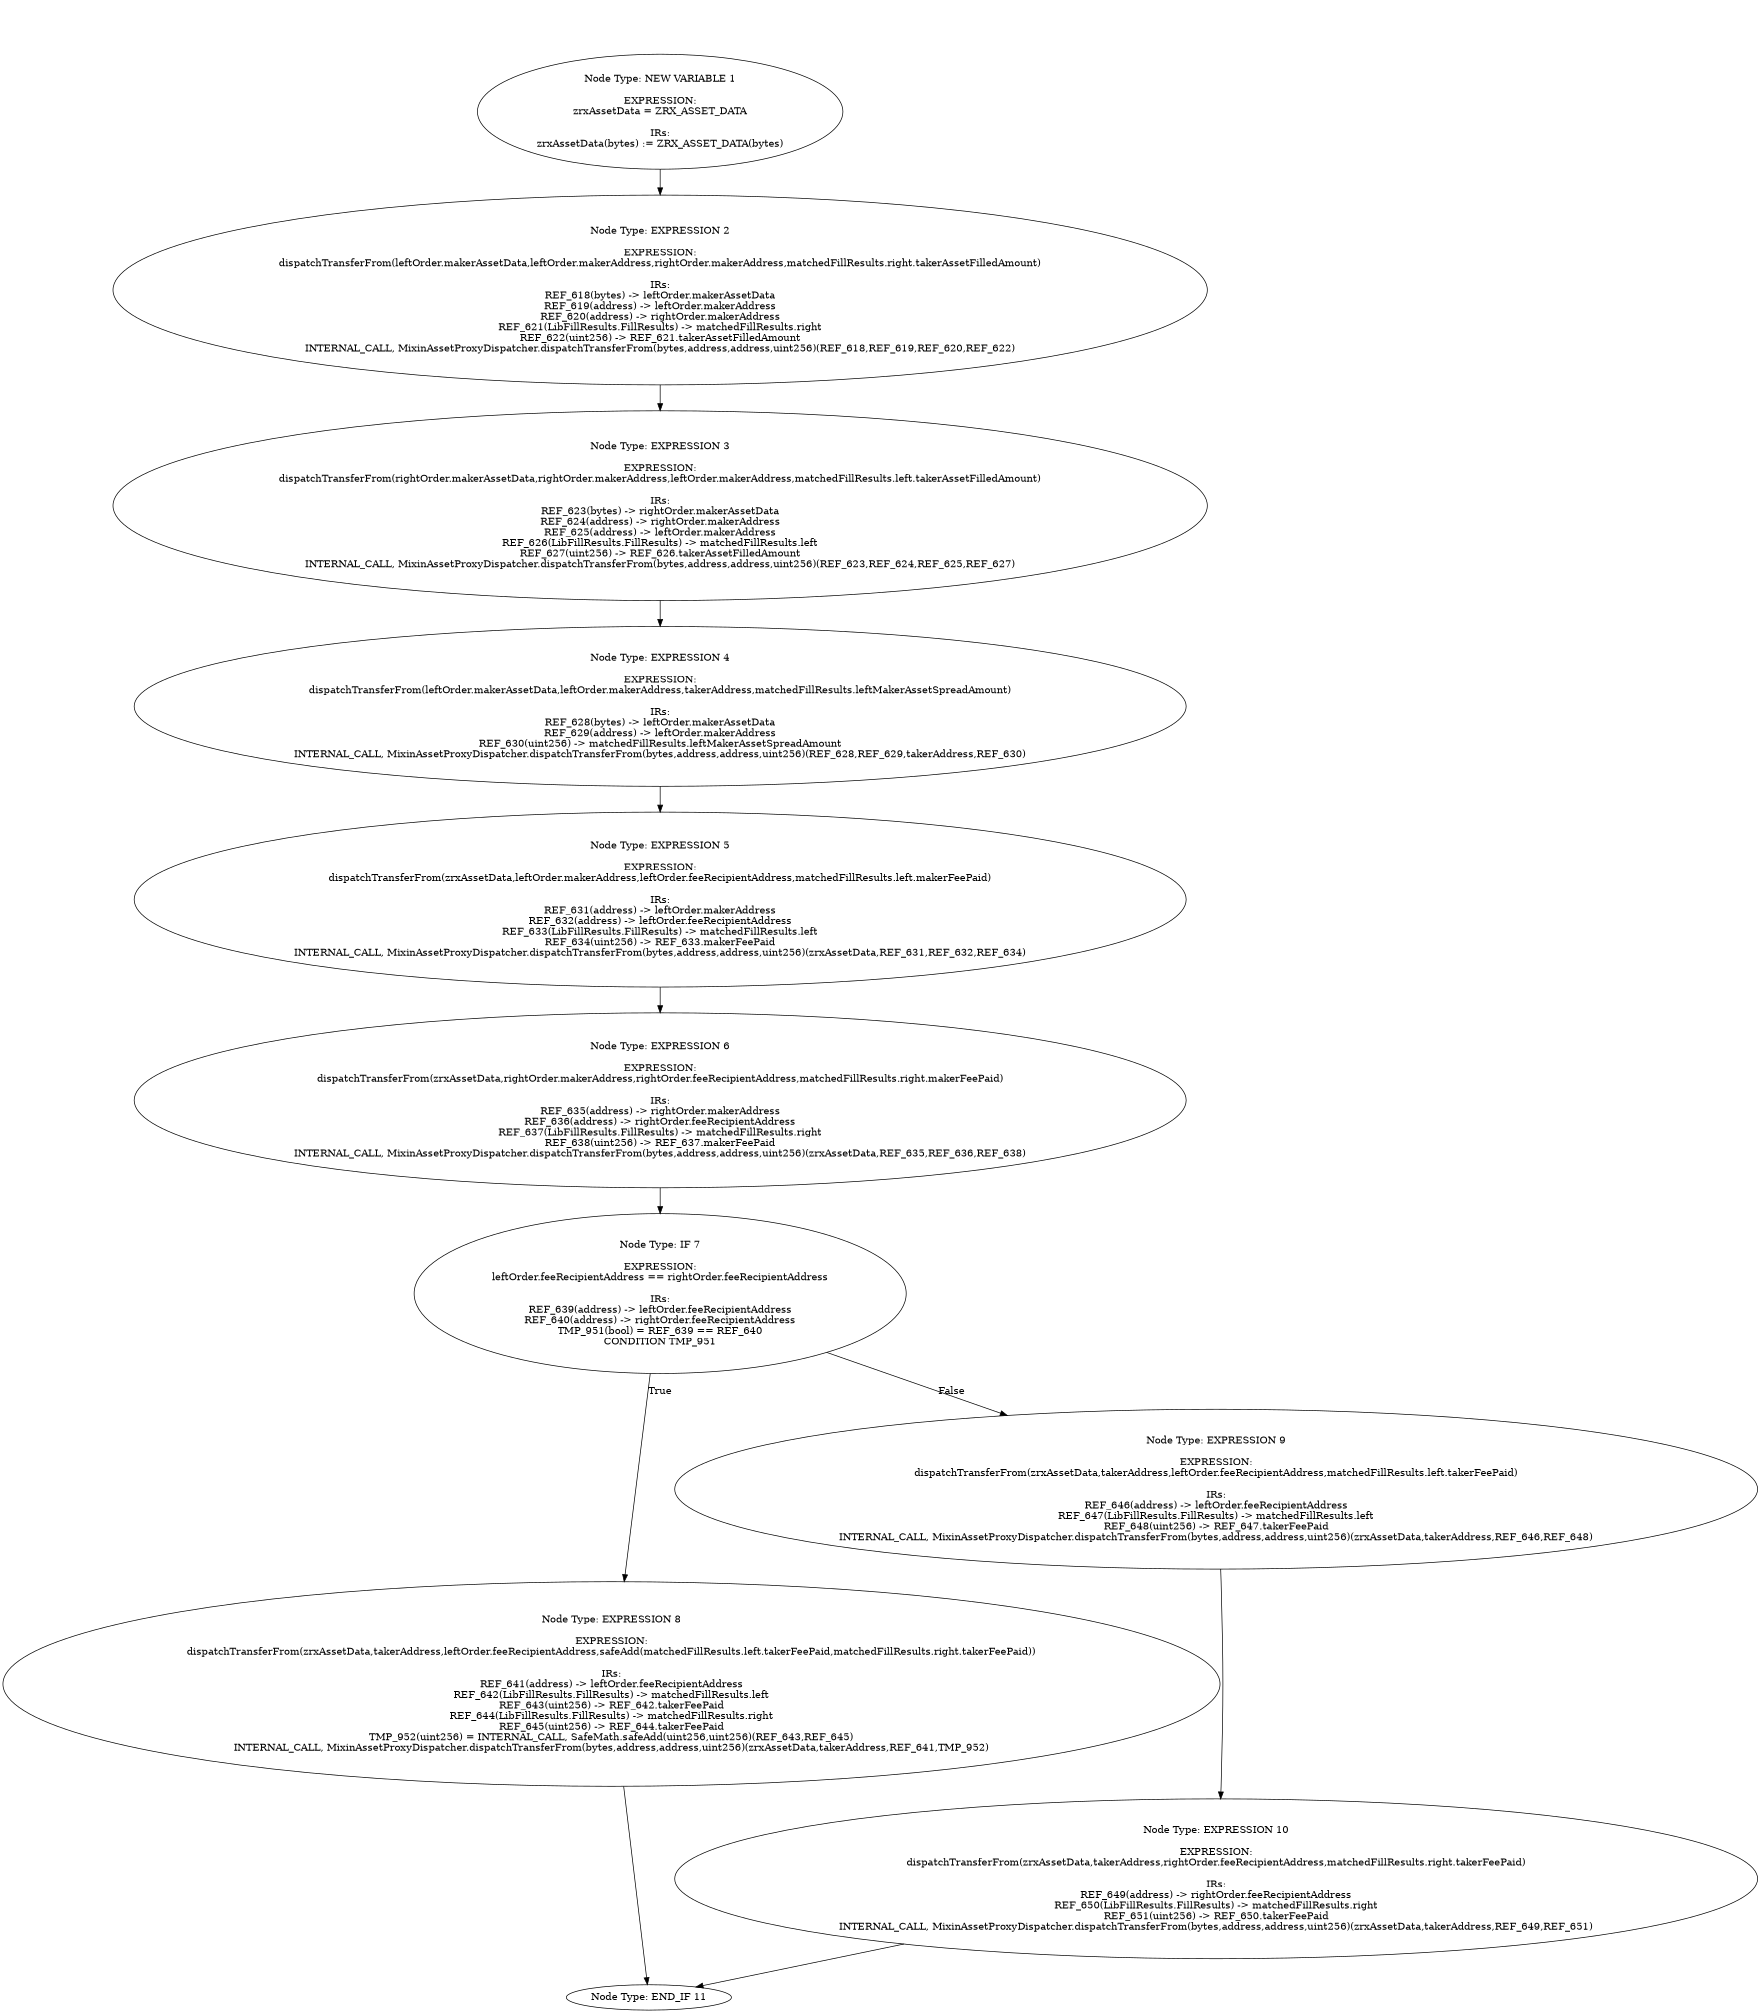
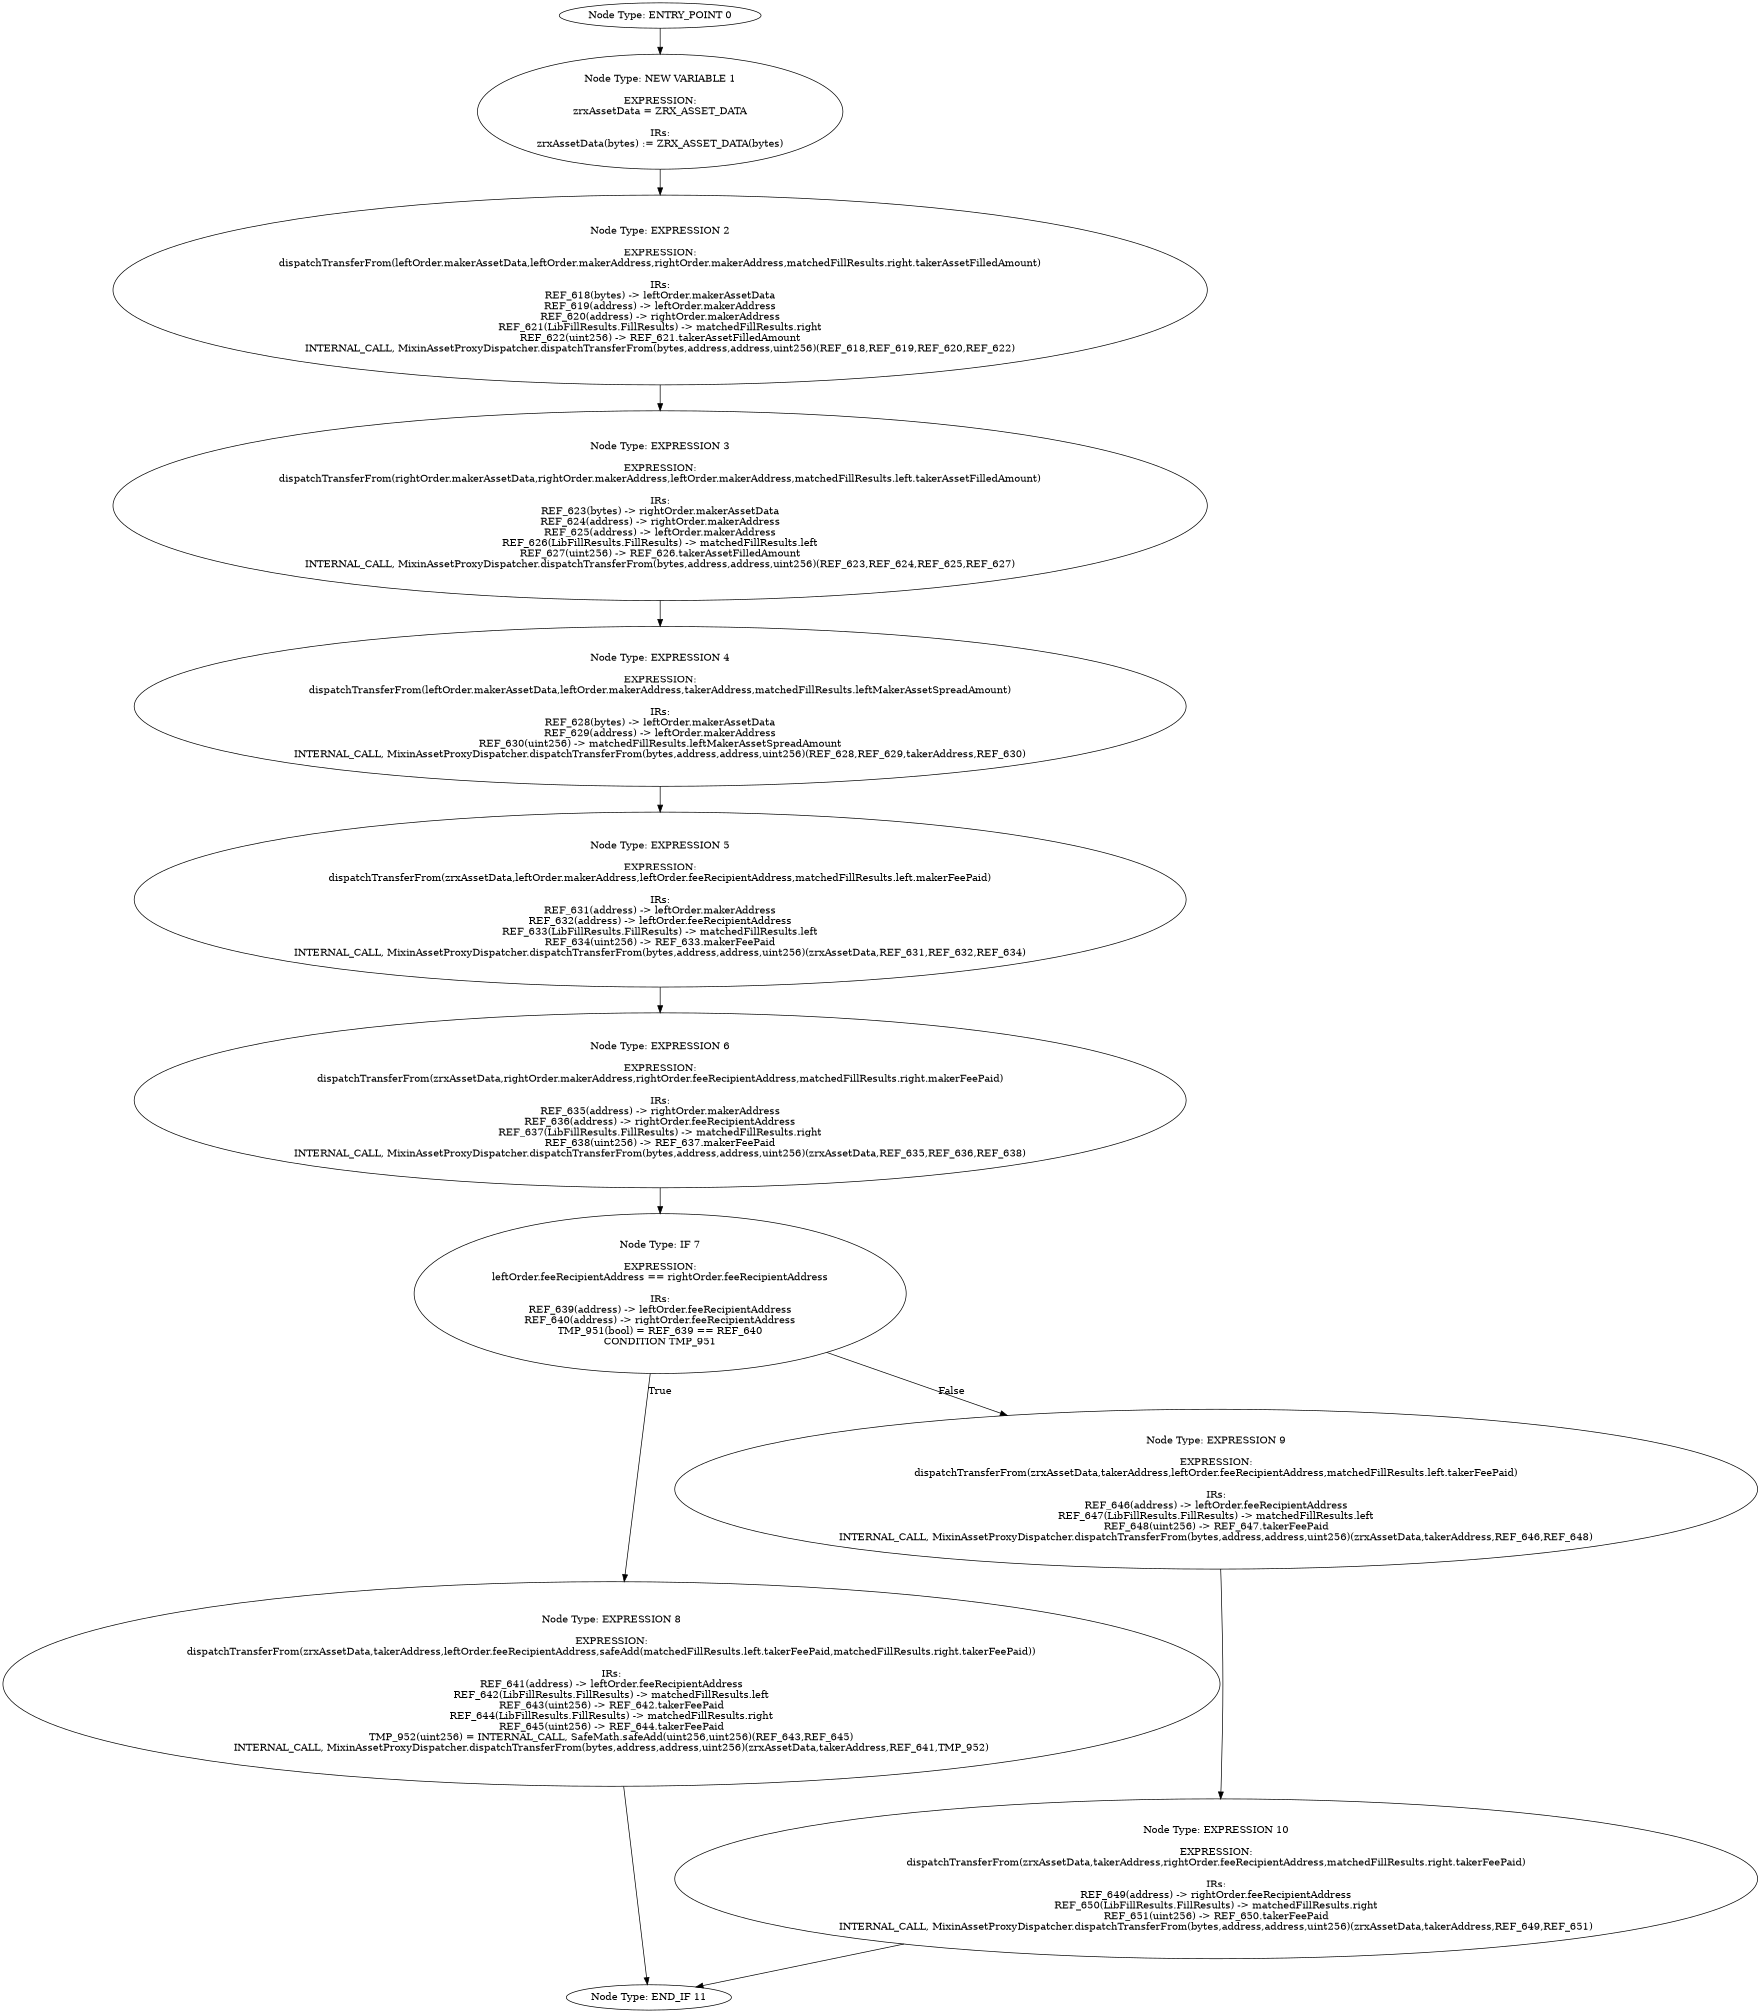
node "Node Type: ENTRY_POINT 0": added
